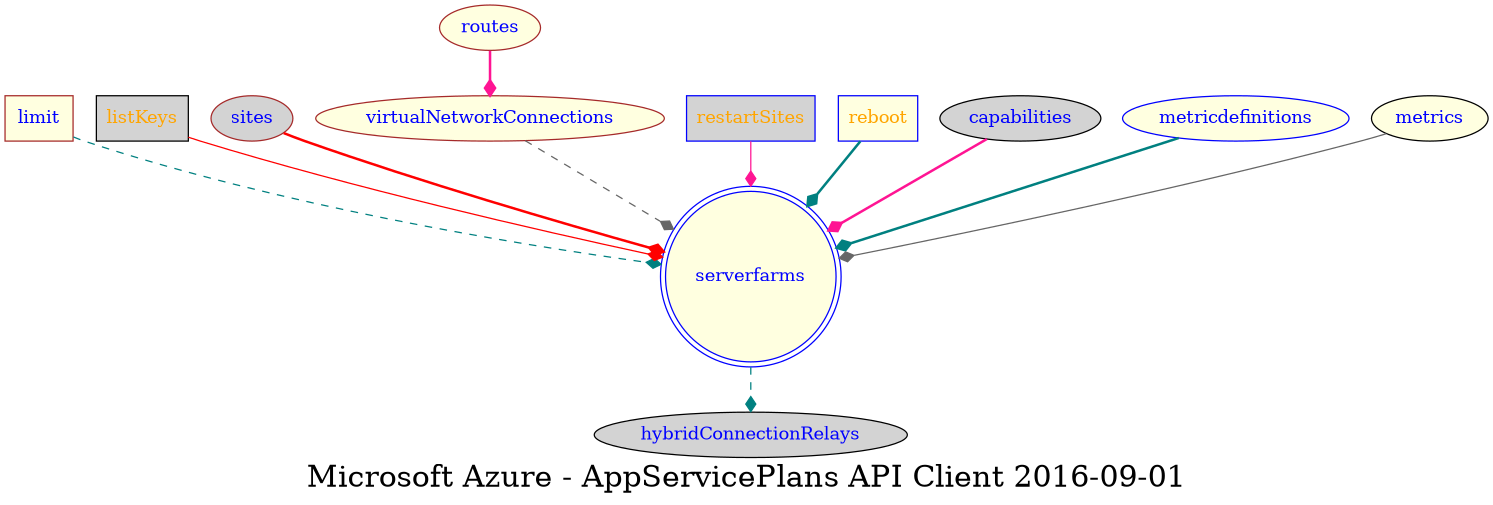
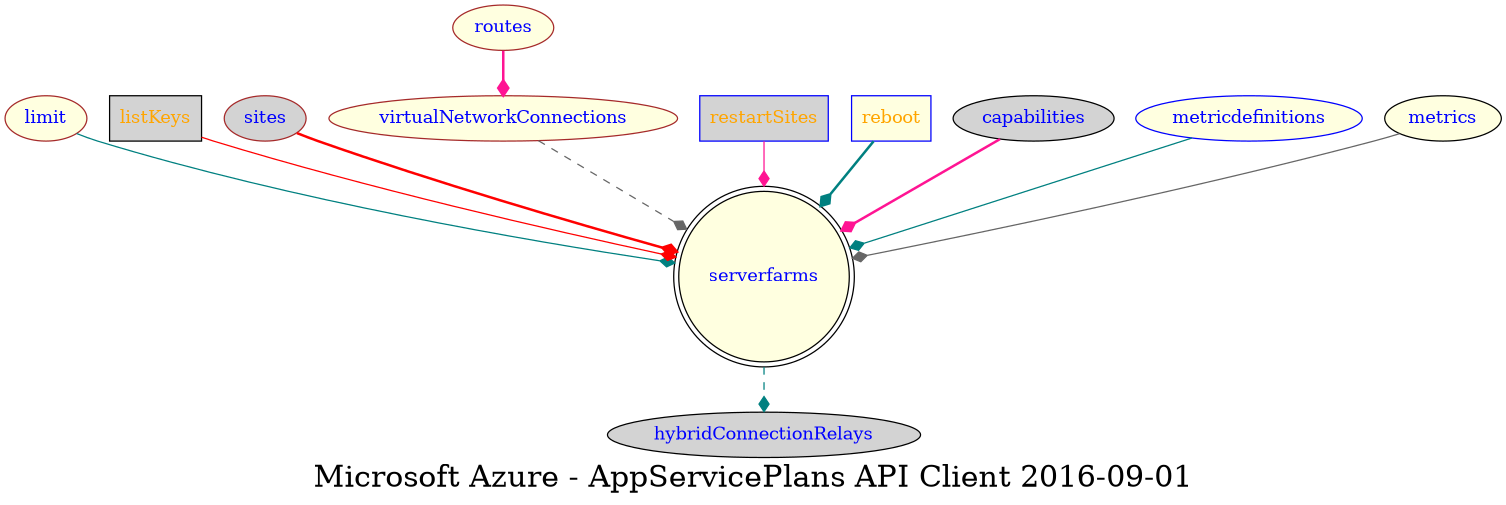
node "limit": shape box -> ellipse
edge "metricdefinitions" -> "serverfarms": style bold -> solid
edge "limit" -> "serverfarms": style dashed -> solid
node "serverfarms": color blue -> black
